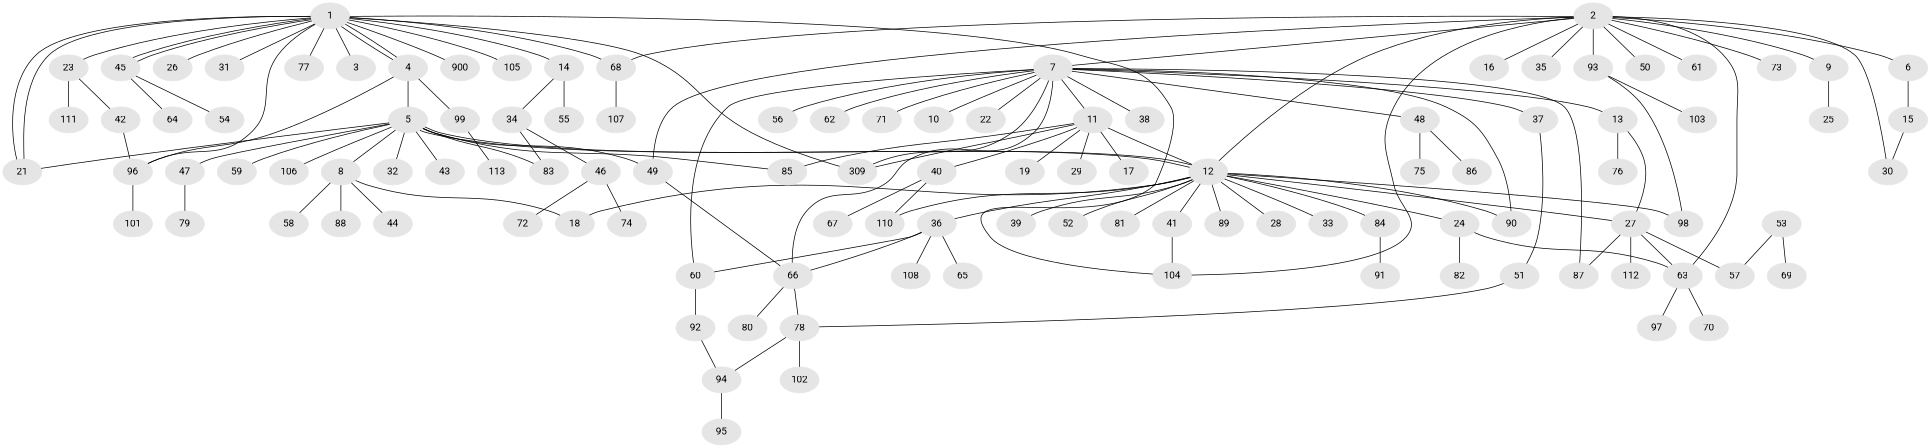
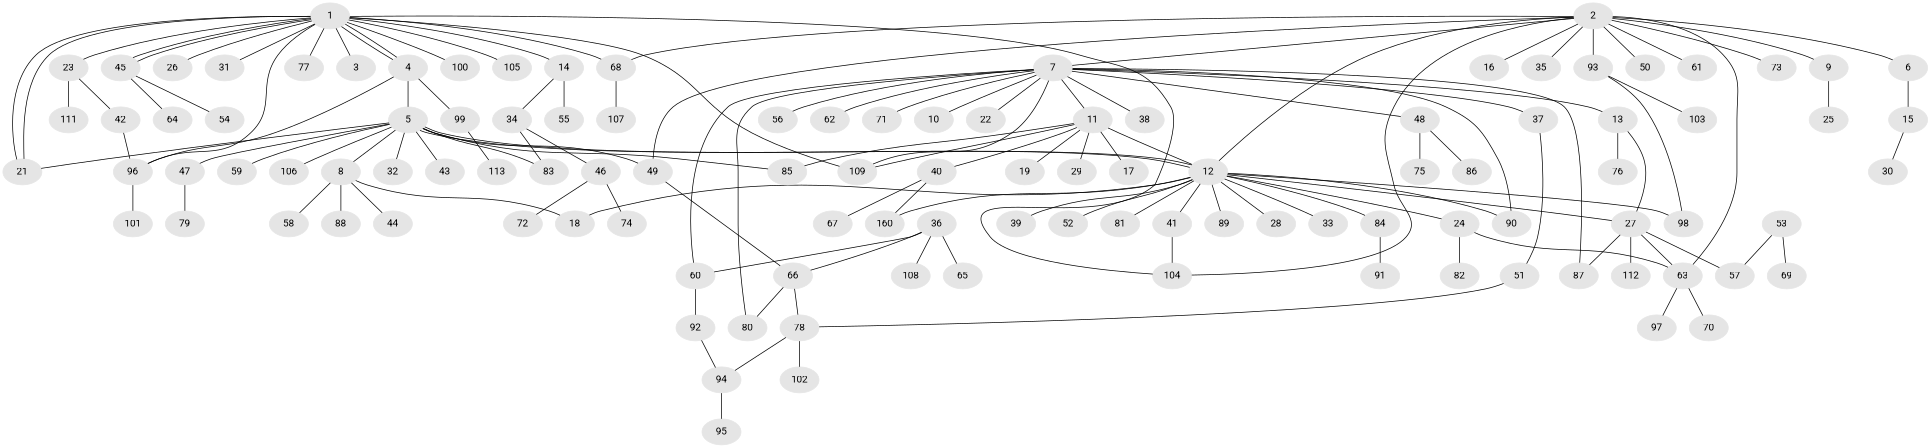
edge "2" -- "30": removed
node "900": label "900" -> "100"
edge "7" -- "66": now "7" -- "80"
node "309": label "309" -> "109"
edge "12" -- "36": removed
node "110": label "110" -> "160"
